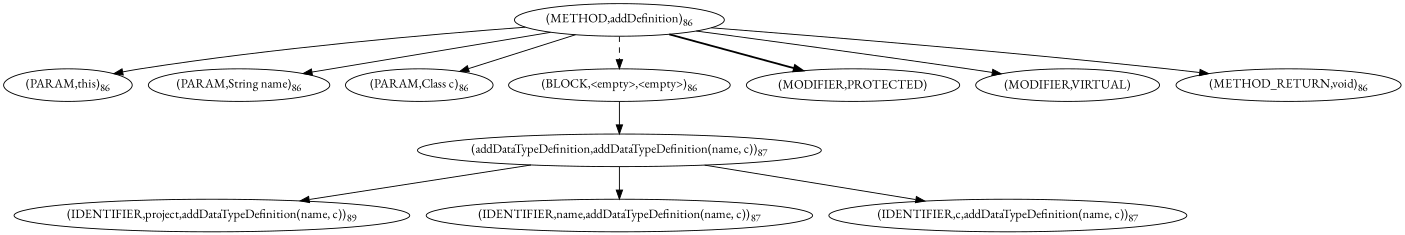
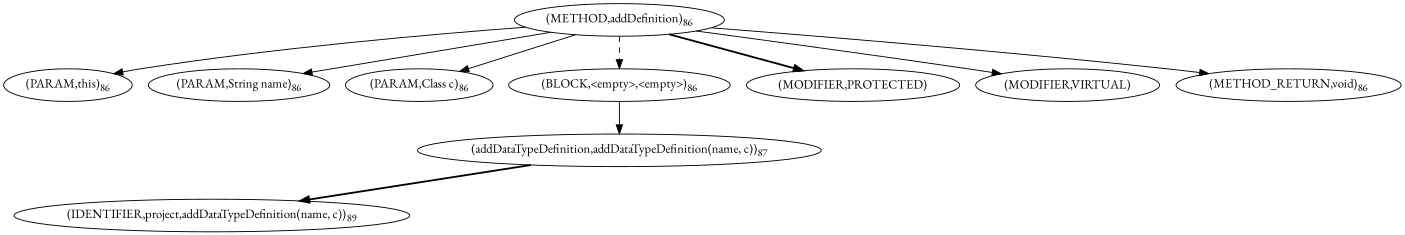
edge "(addDataTypeDefinition,addDataTypeDefinition(name, c))" -> "(IDENTIFIER,project,addDataTypeDefinition(name, c))": style solid -> bold
node "(IDENTIFIER,name,addDataTypeDefinition(name, c))": removed
node "(IDENTIFIER,c,addDataTypeDefinition(name, c))": removed
